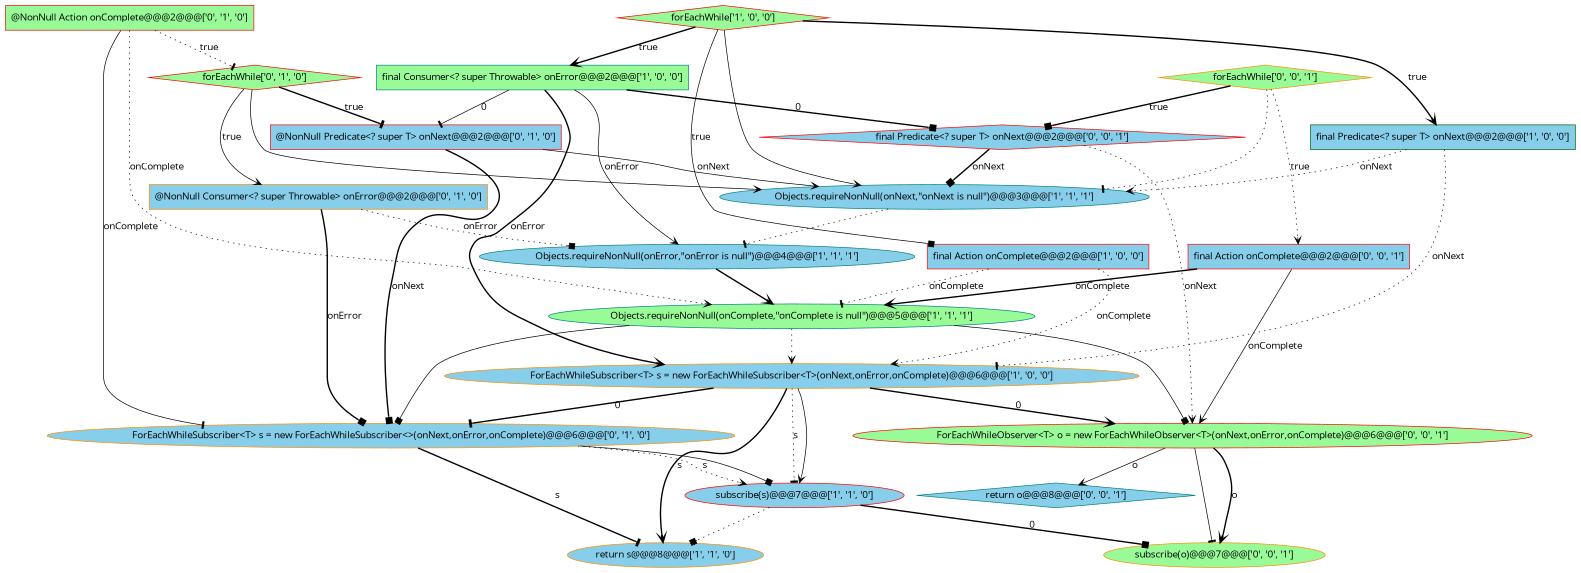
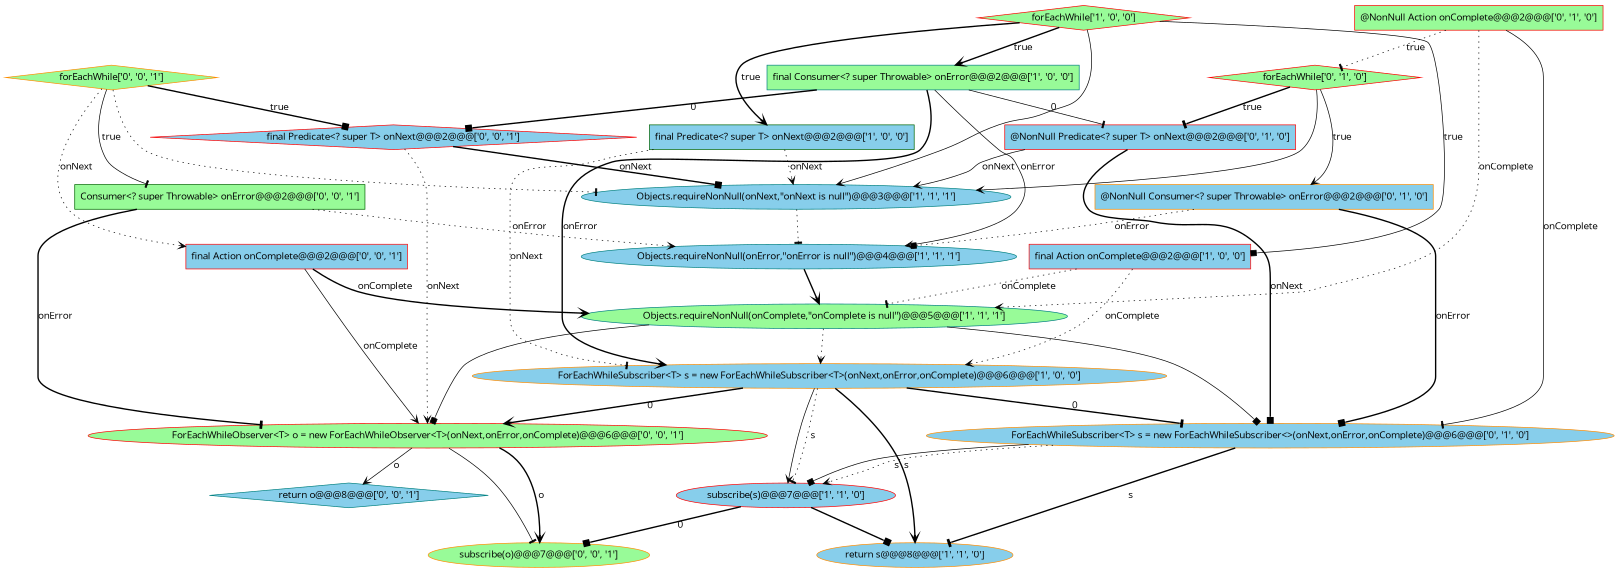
edge "forEachWhile['0', '0', '1']" -> "final Action onComplete@@@2@@@['0', '0', '1']": label "true" -> "onNext"
node "Consumer<? super Throwable> onError@@@2@@@['0', '0', '1']": added
edge "subscribe(s)@@@7@@@['1', '1', '0']" -> "return s@@@8@@@['1', '1', '0']": style dotted -> bold
